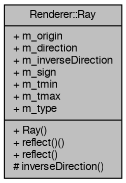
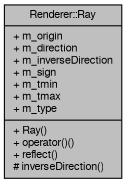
node "Renderer::Ray": text "+ reflect()()" -> "+ operator()()"
